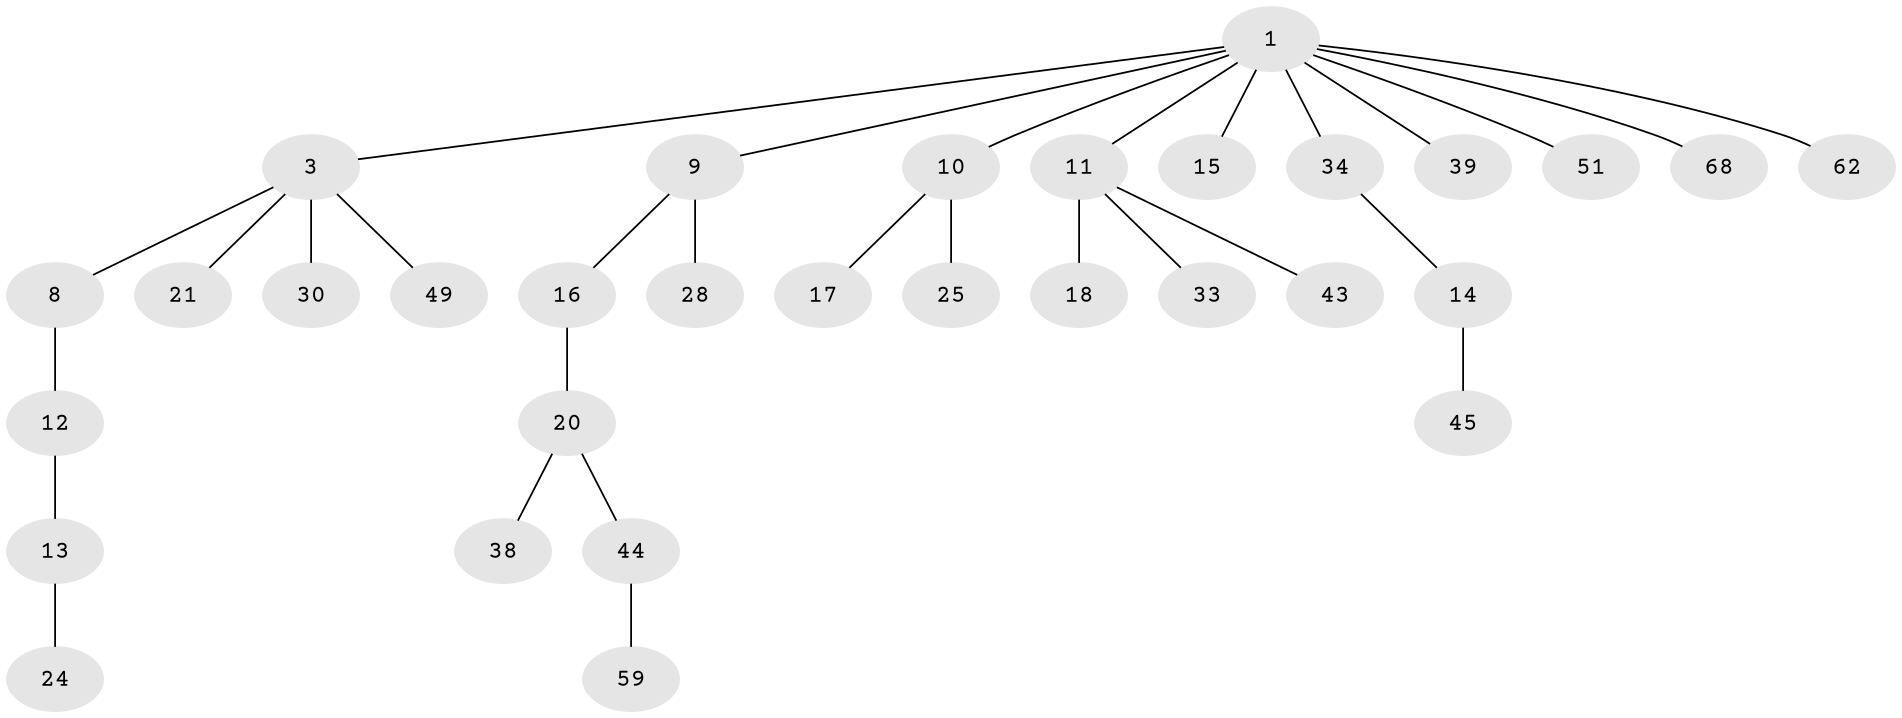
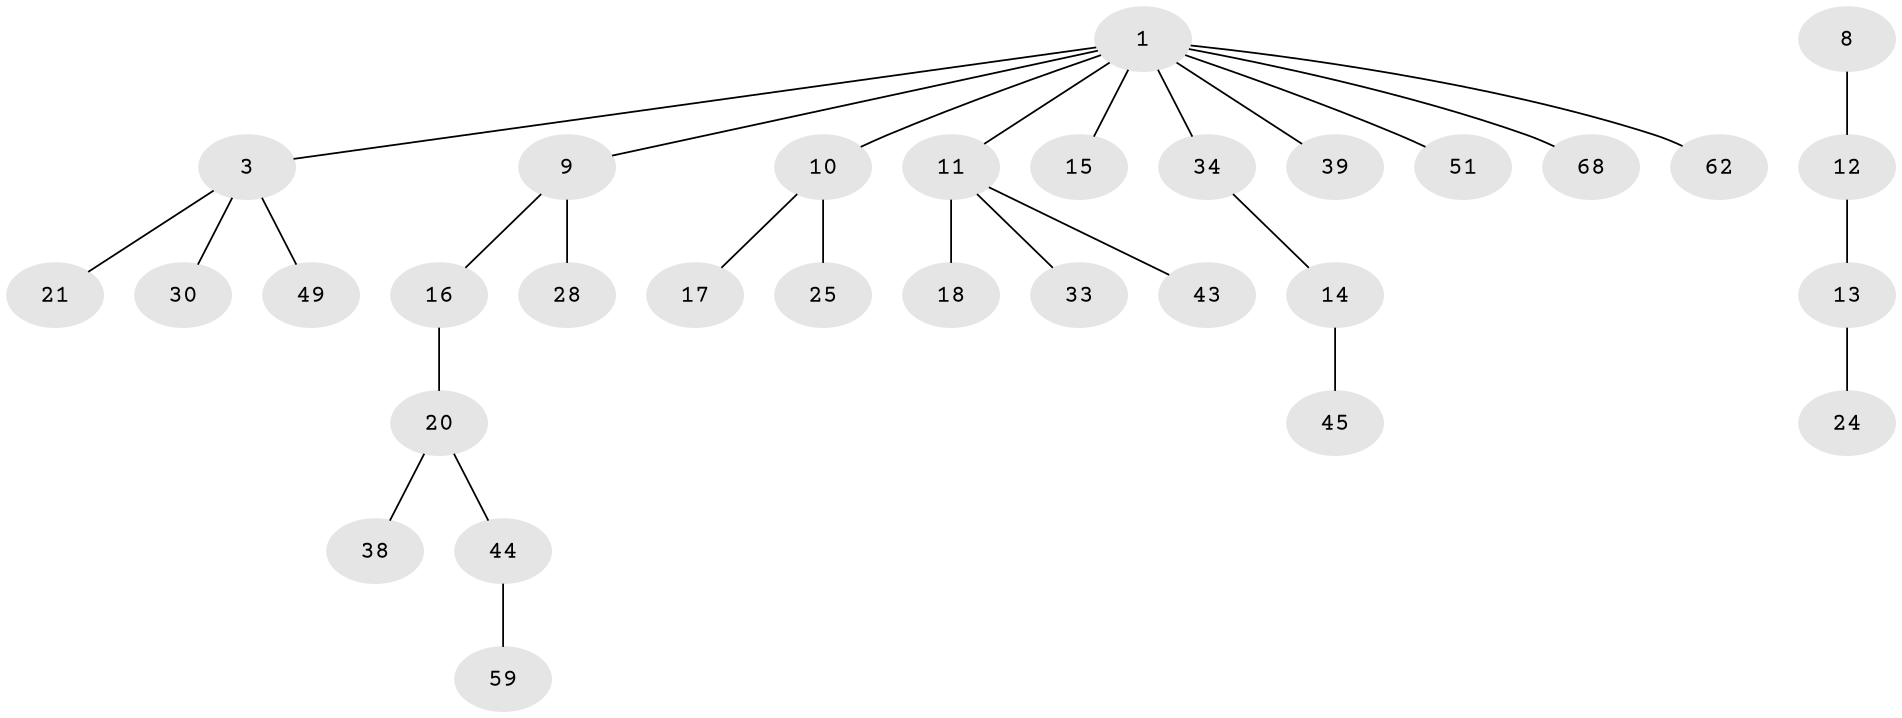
edge "3" -- "8": removed
